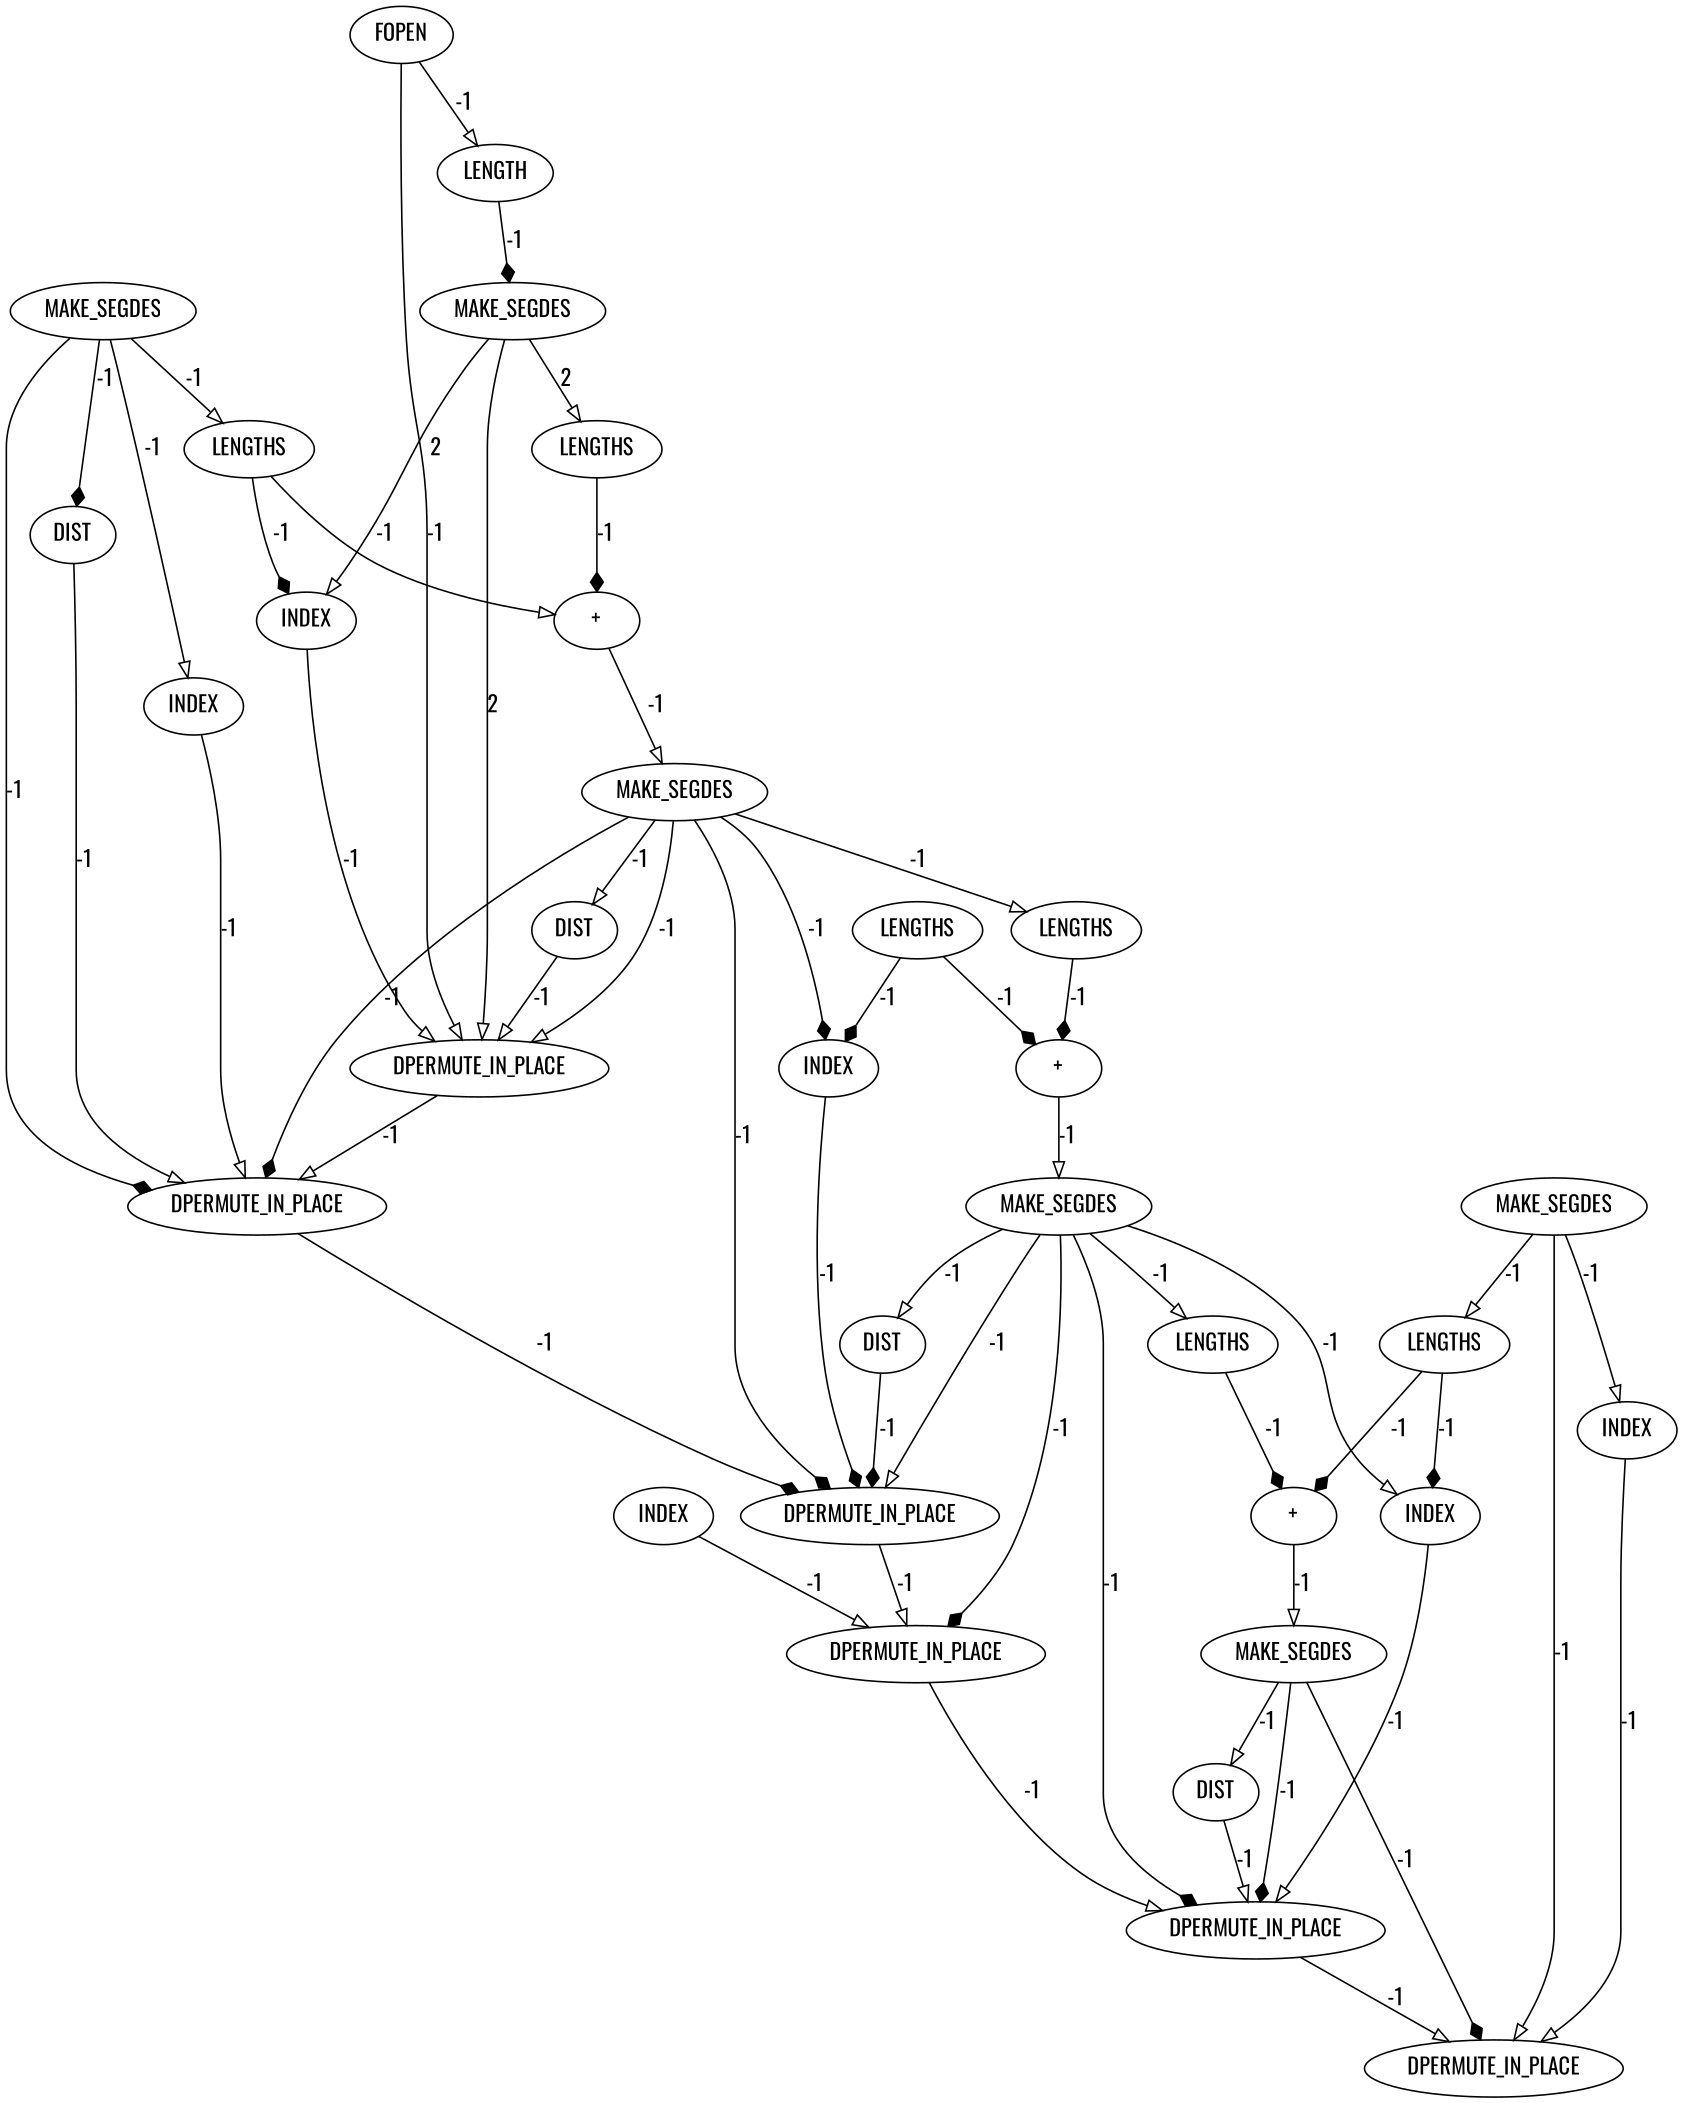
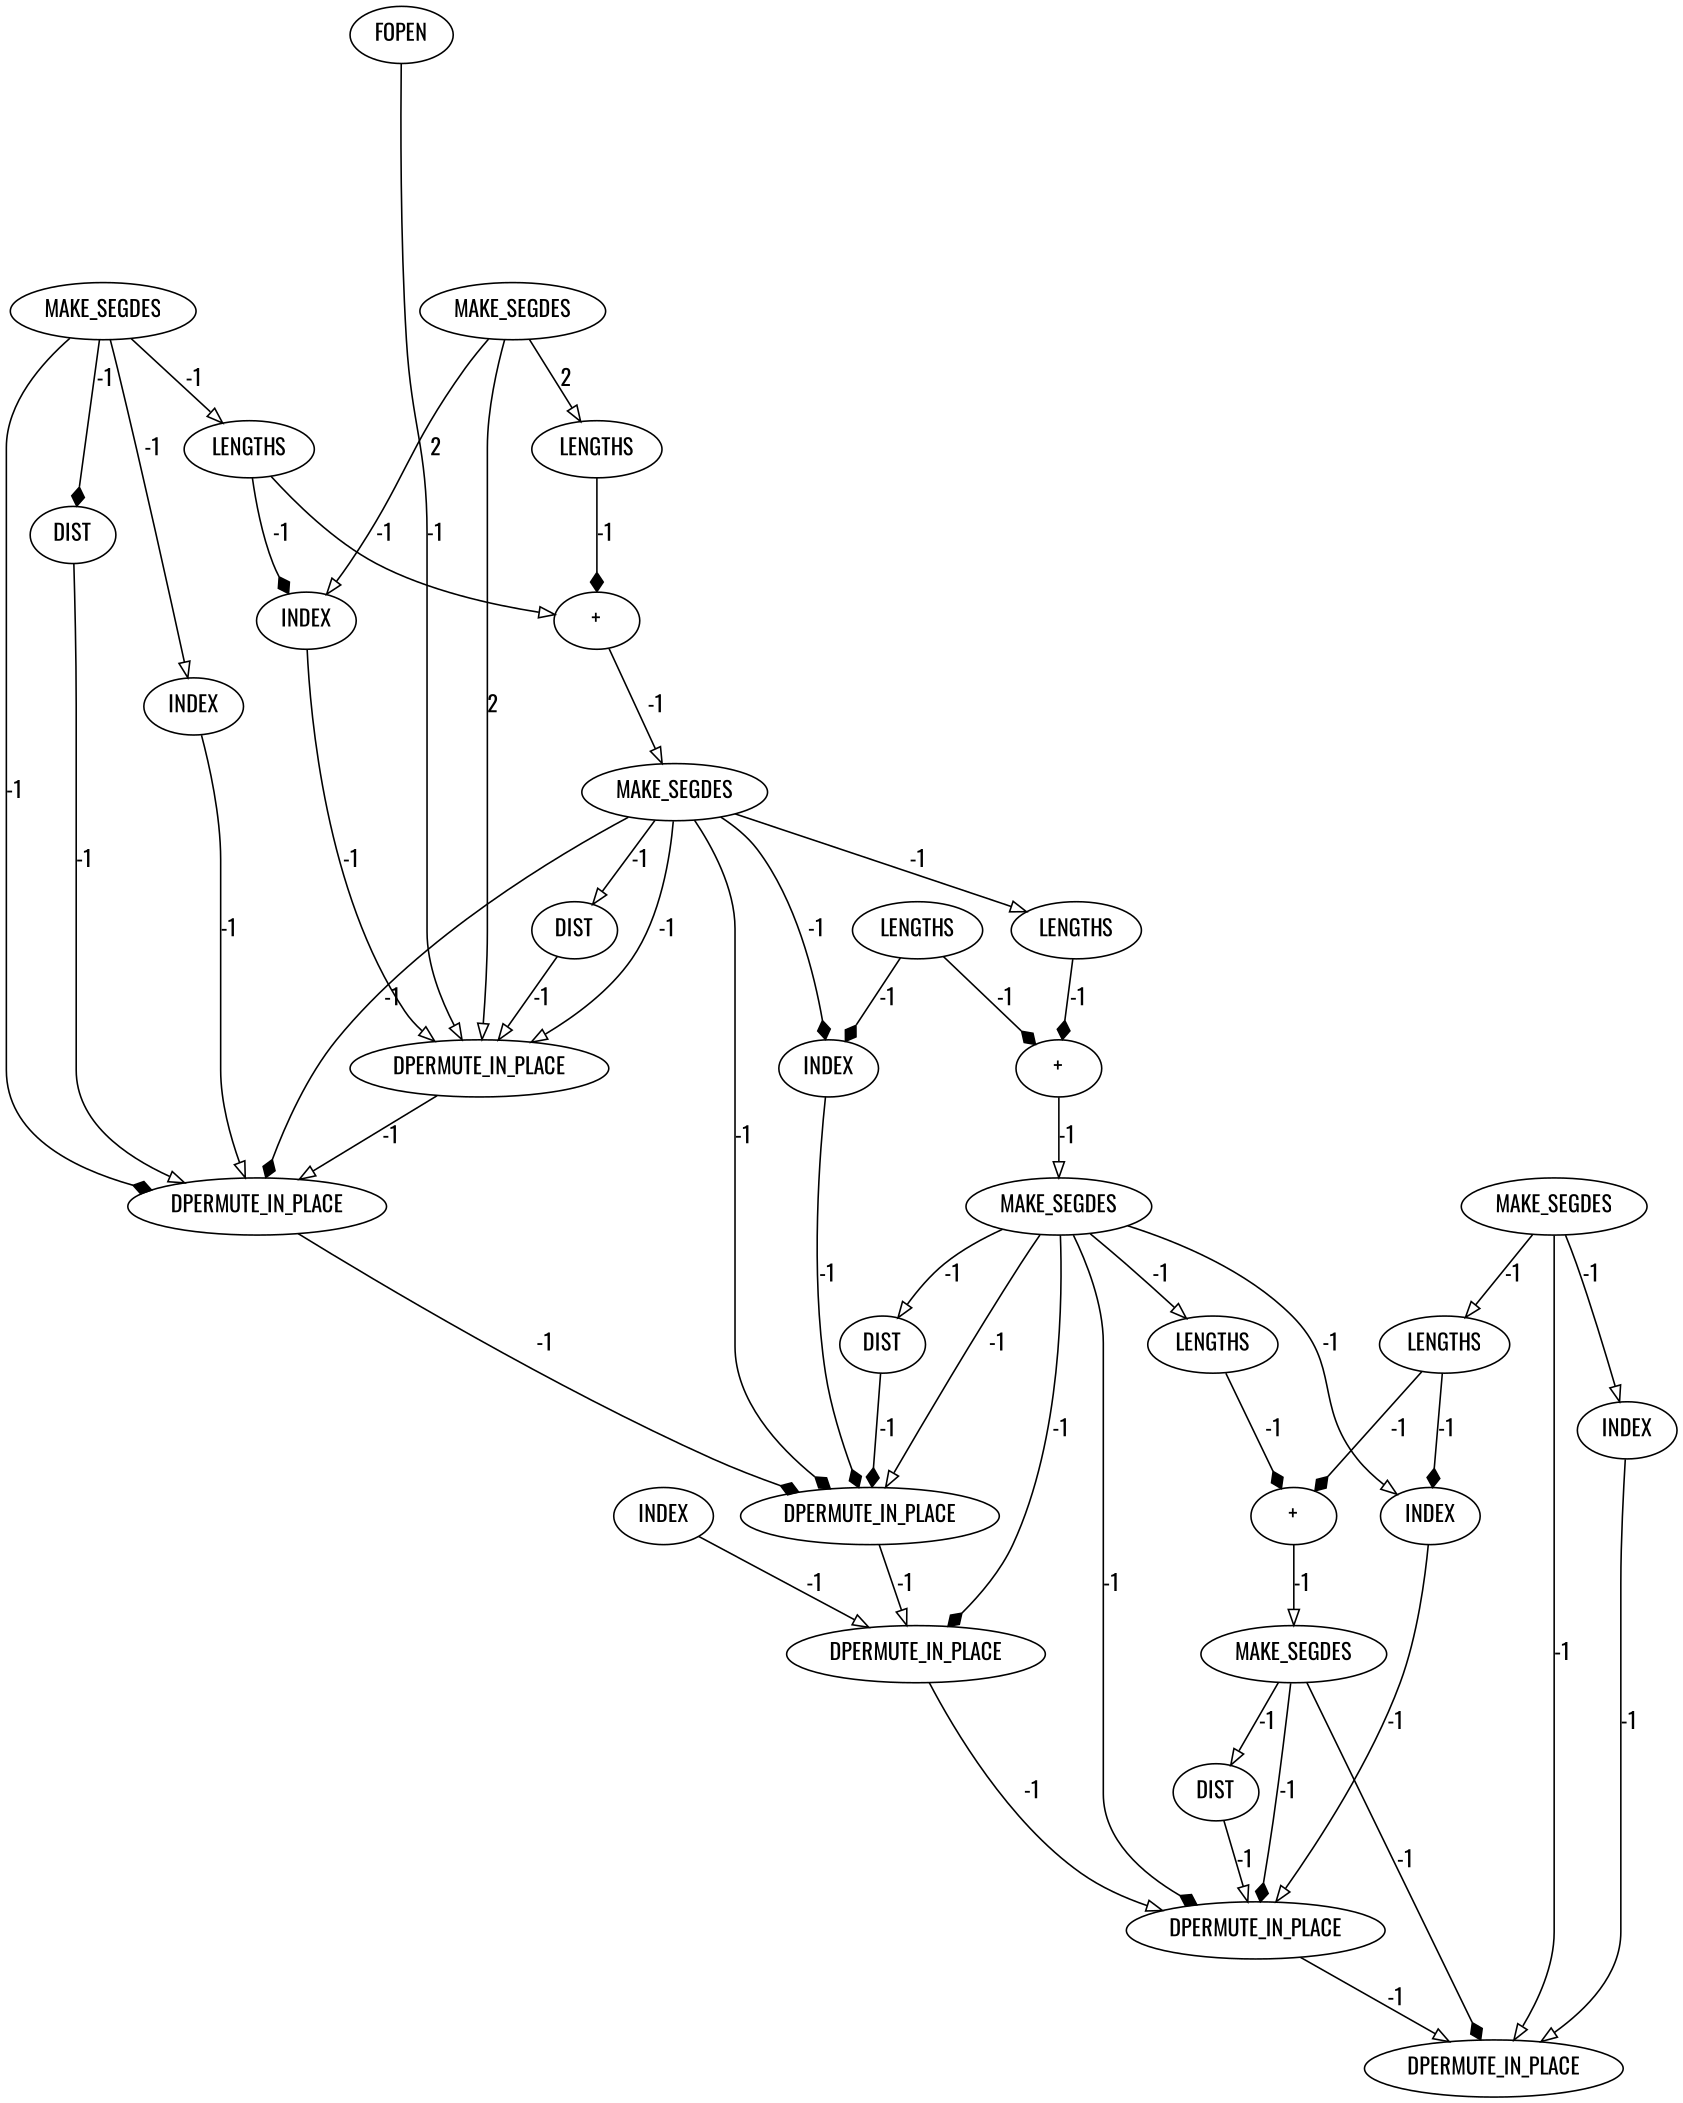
node "LENGTH": removed
